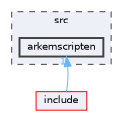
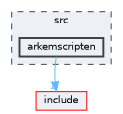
edge "include" -> "arkemscripten": reversed
